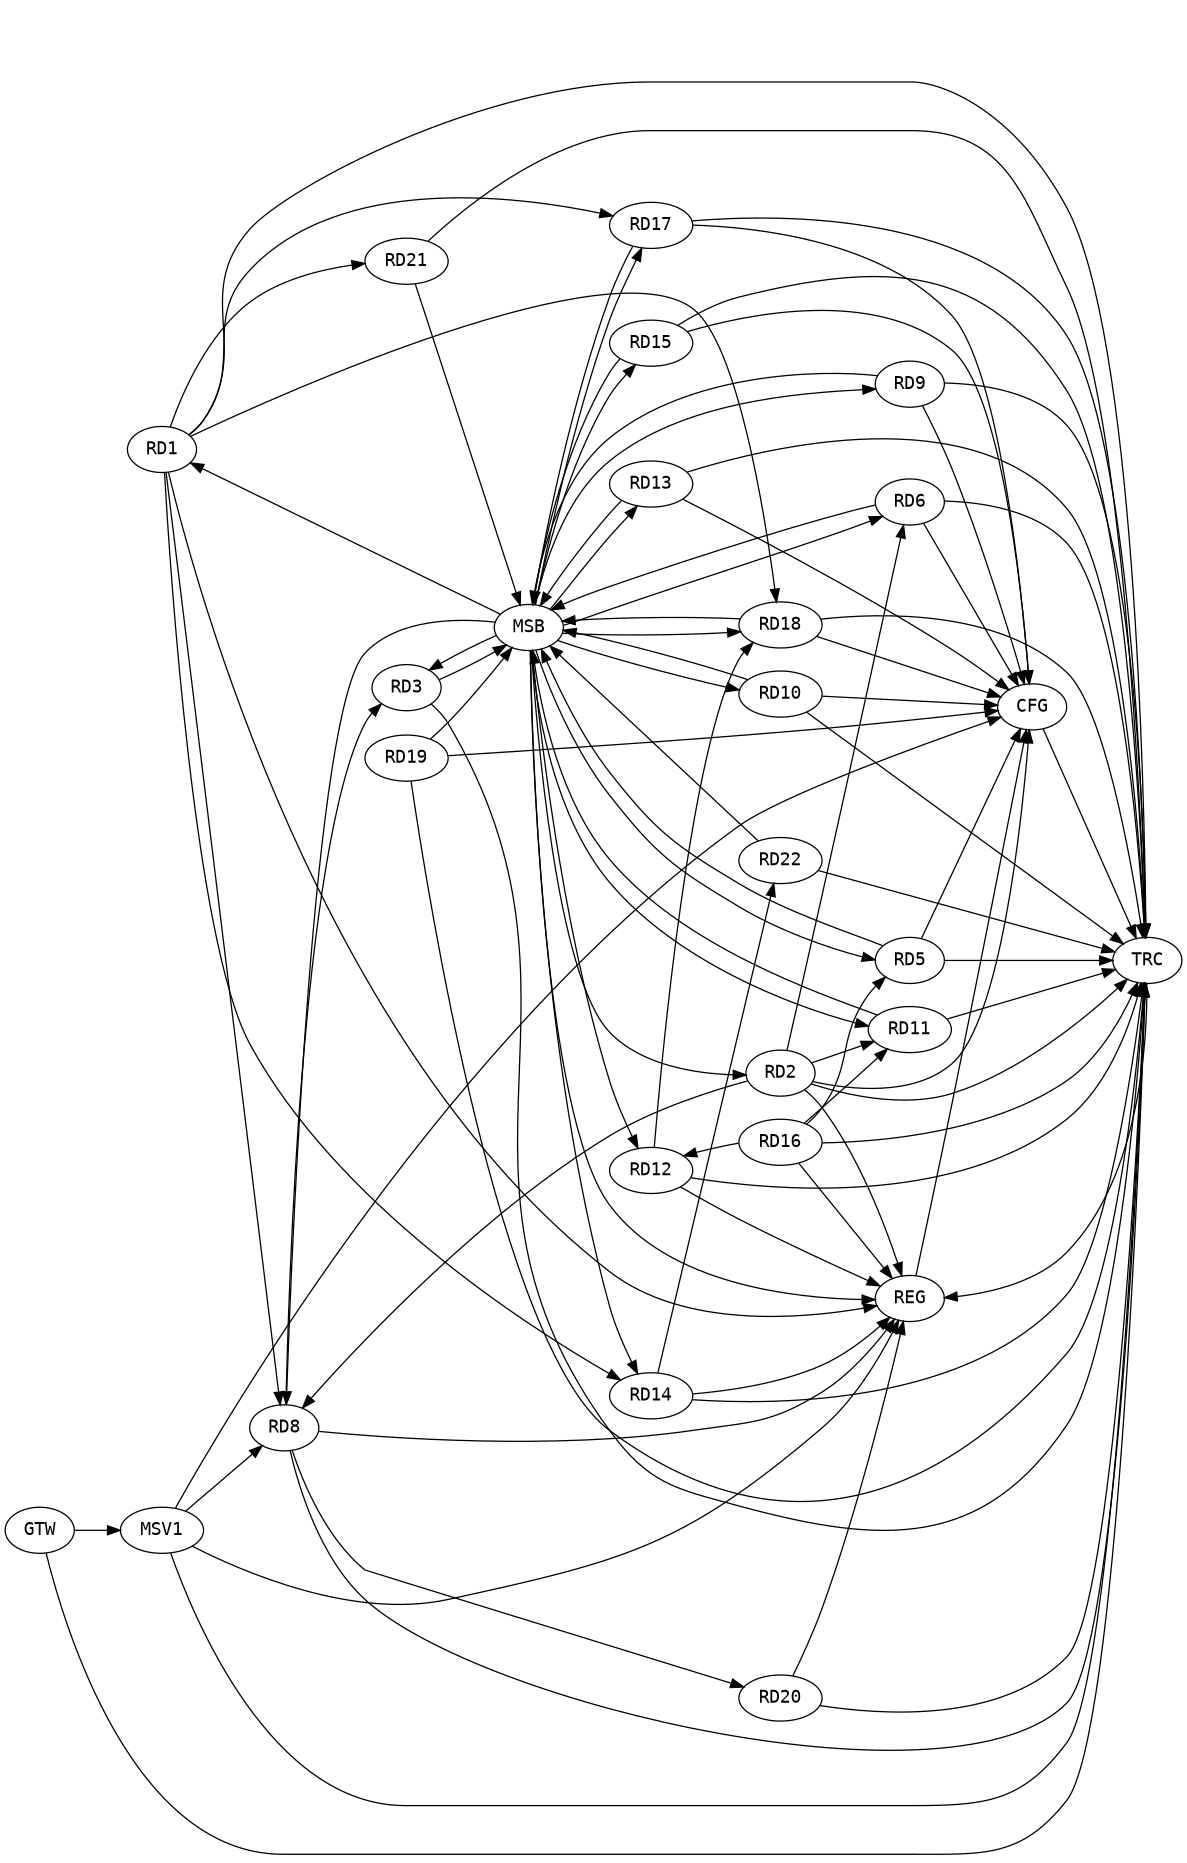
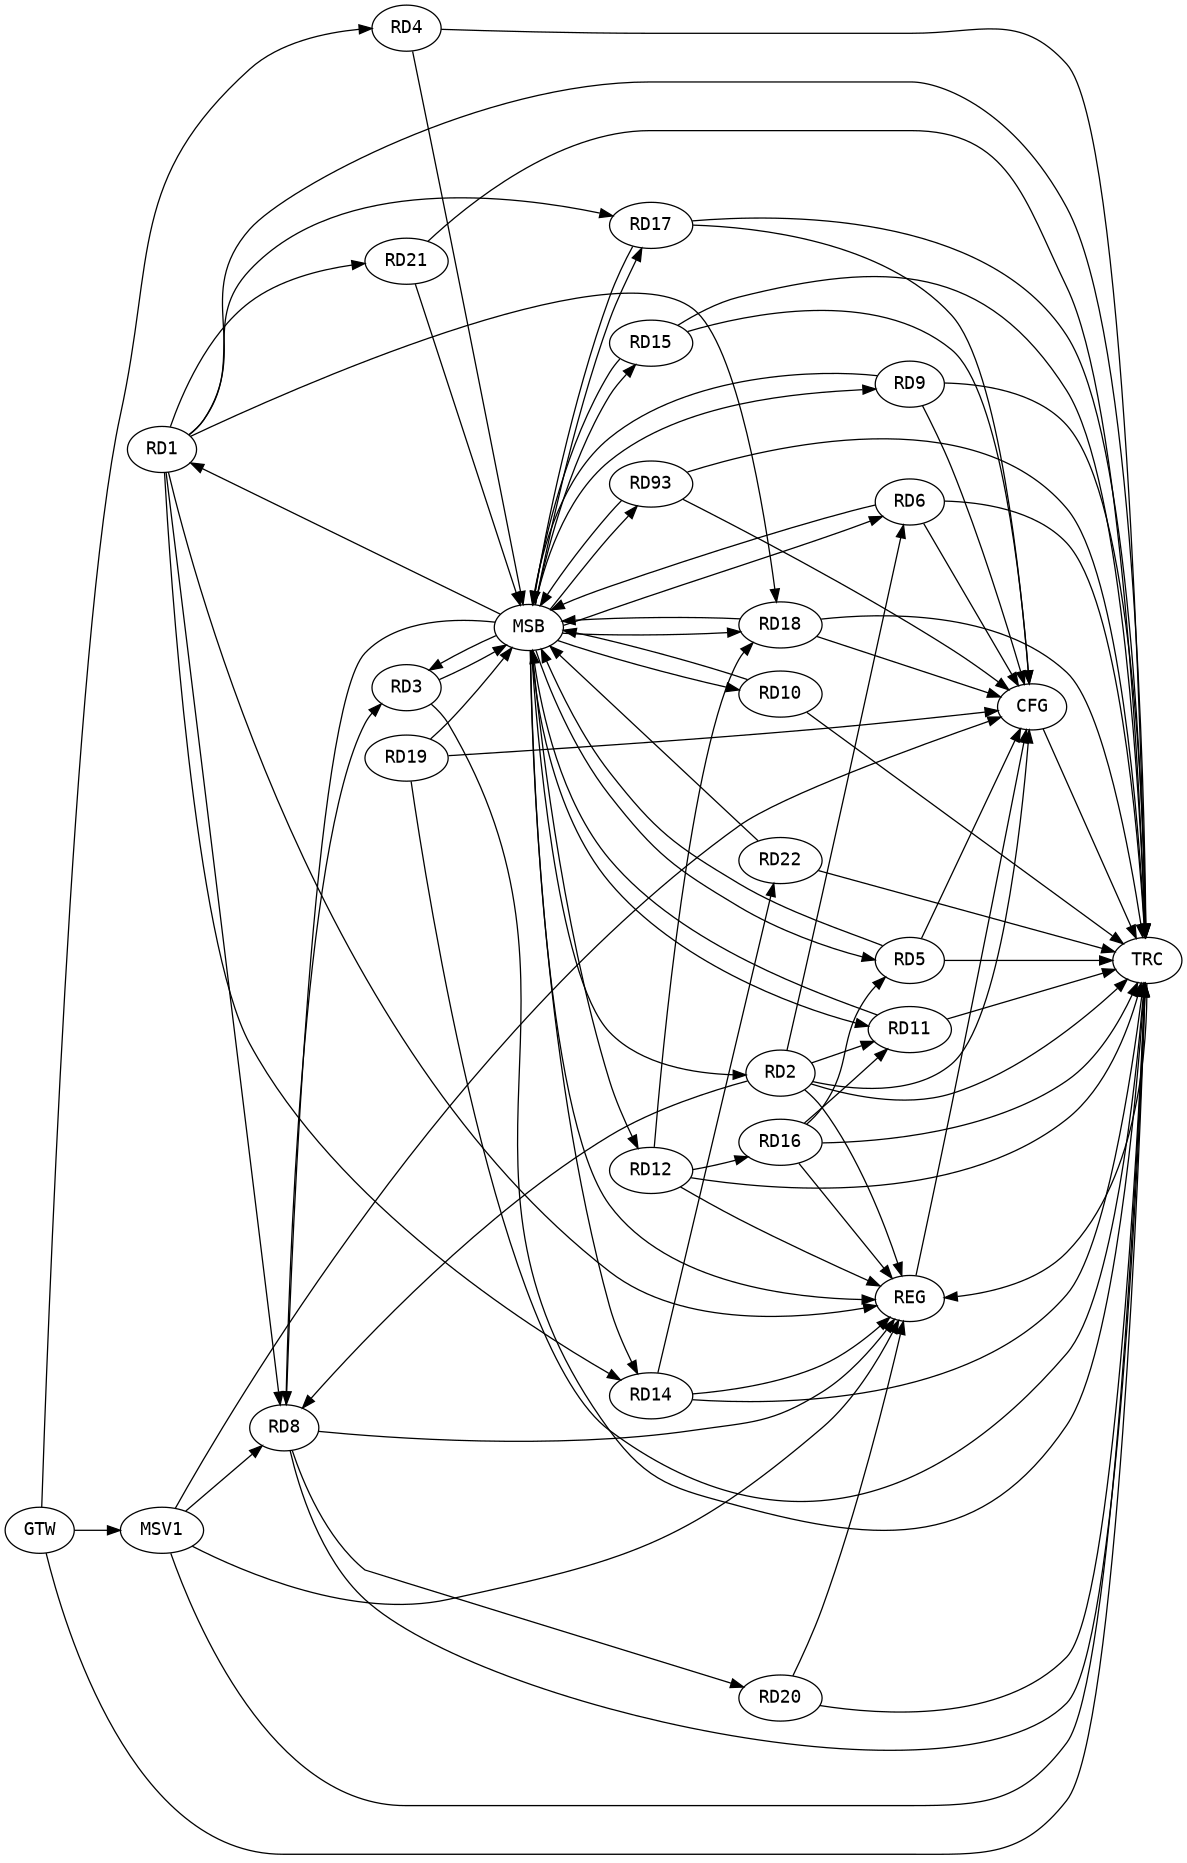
node "RD4": added
node "RD13": label "RD13" -> "RD93"
edge "RD10" -> "CFG": removed
edge "RD16" -> "RD12": reversed
